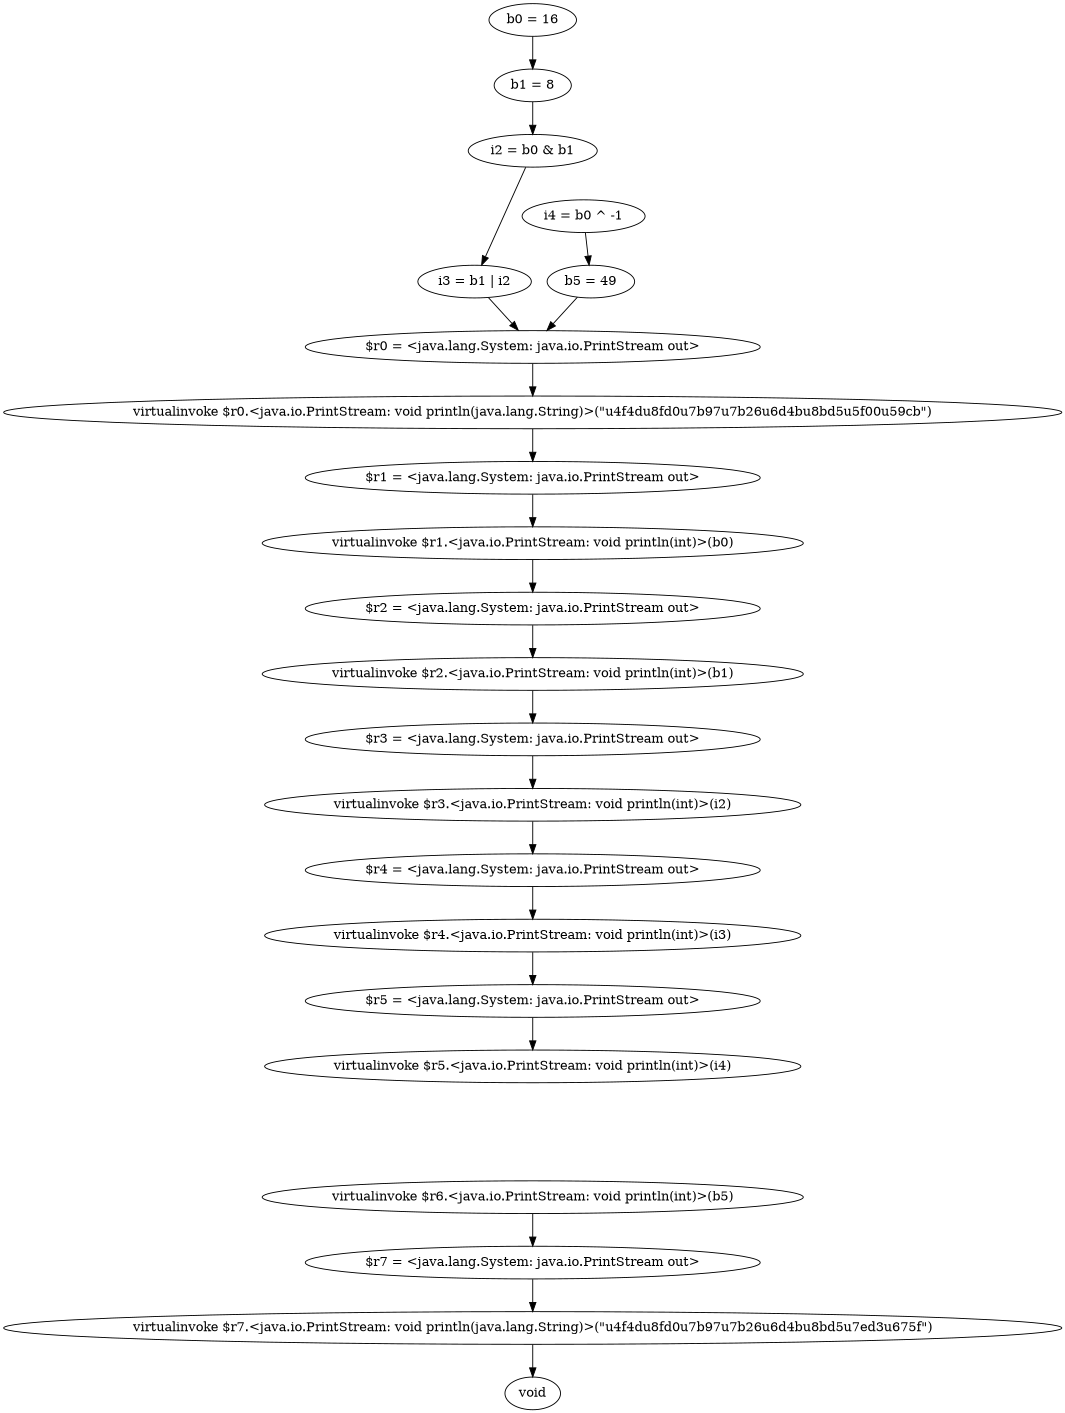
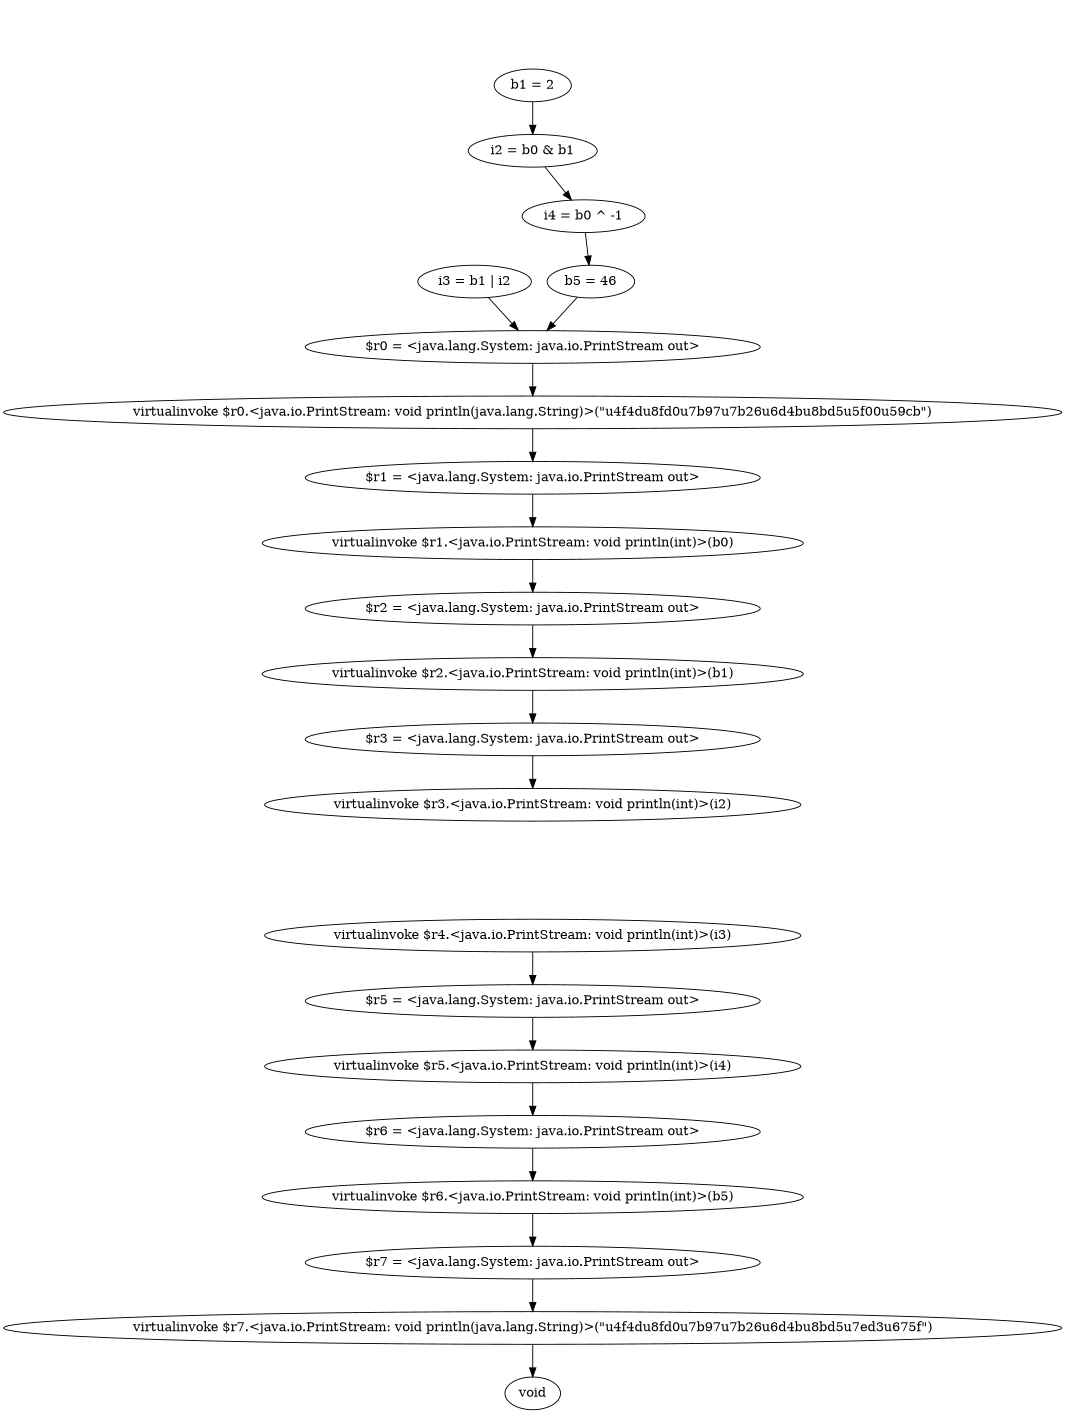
node "b0 = 16": removed
node "b1 = 8": label "b1 = 8" -> "b1 = 2"
edge "i2 = b0 & b1" -> "i3 = b1 | i2": now "i2 = b0 & b1" -> "i4 = b0 ^ -1"
node "b5 = 49": label "b5 = 49" -> "b5 = 46"
node "$r4 = <java.lang.System: java.io.PrintStream out>": removed
node "$r6 = <java.lang.System: java.io.PrintStream out>": added
